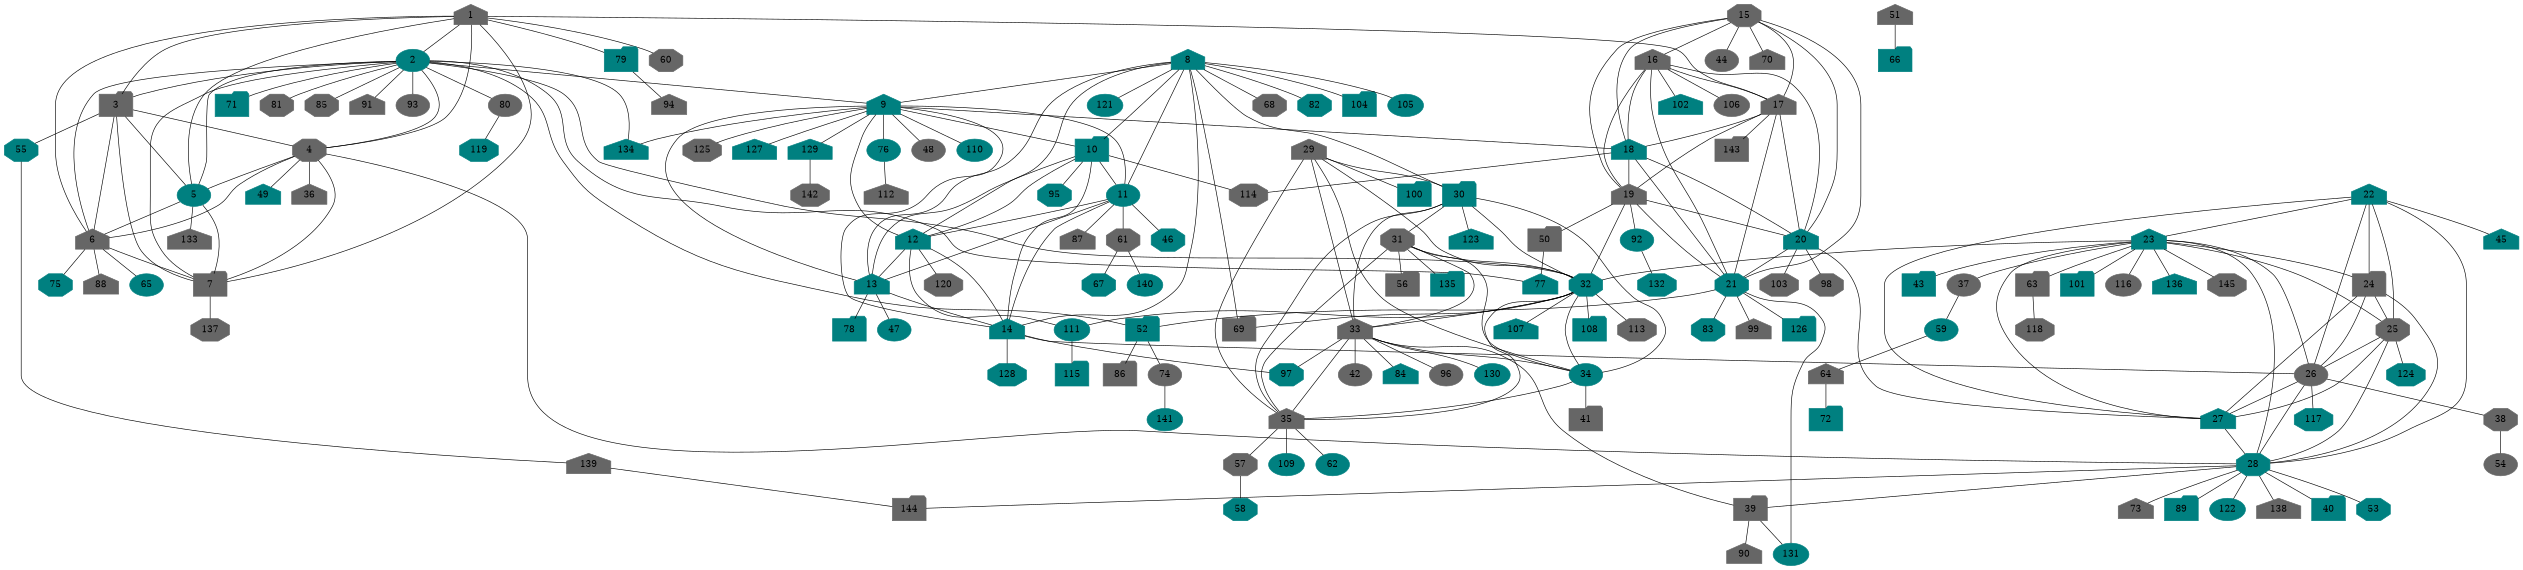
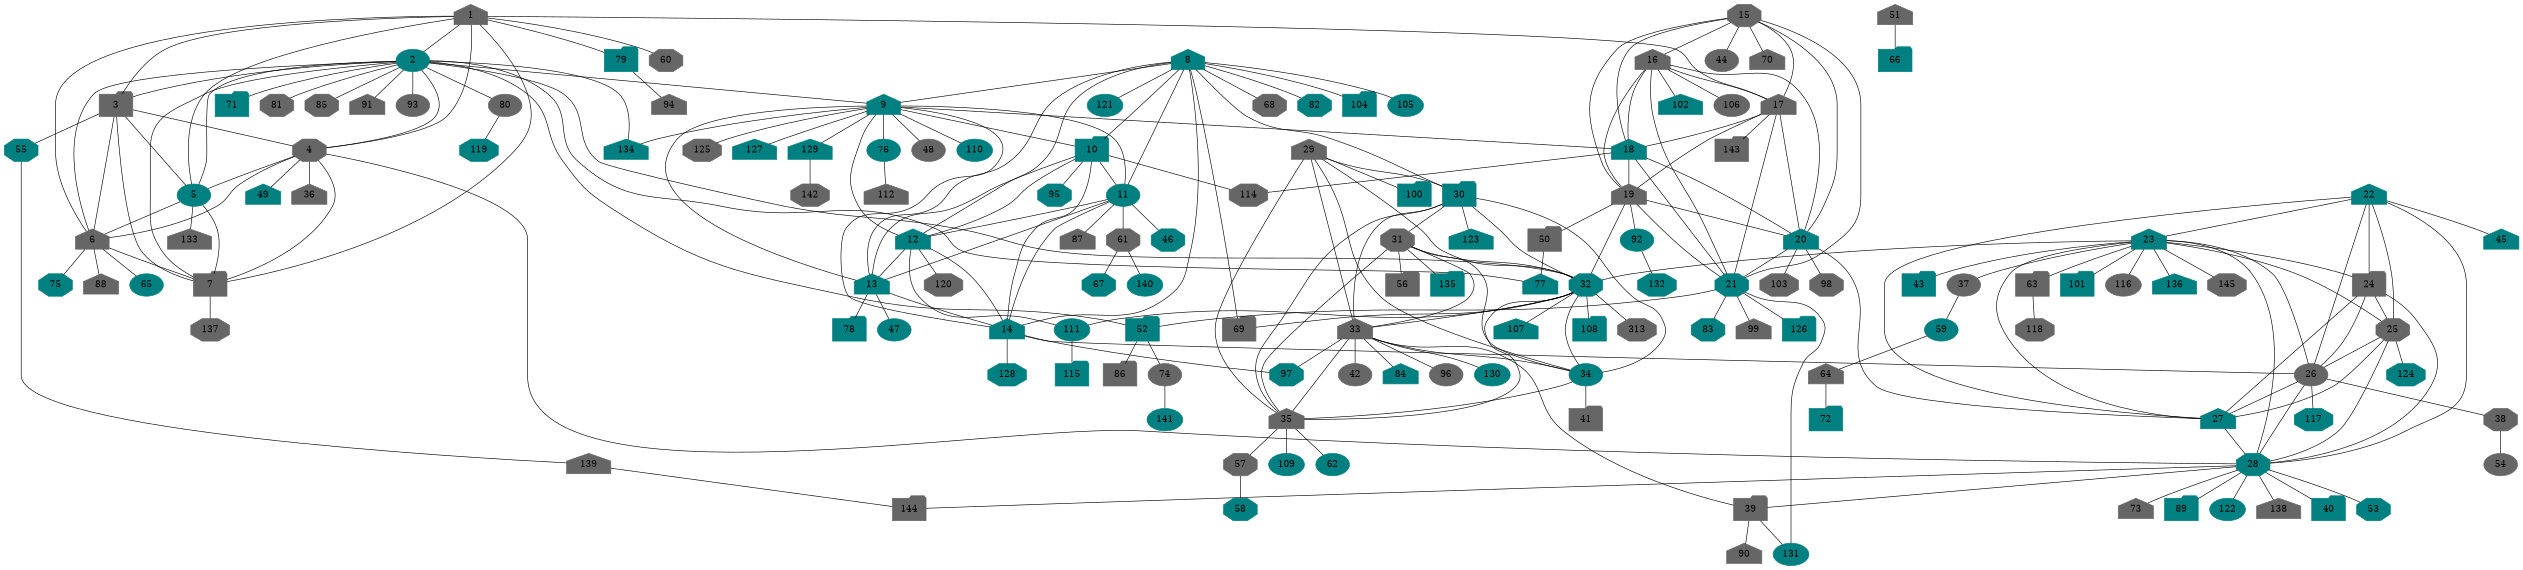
node "113": label "113" -> "313"
